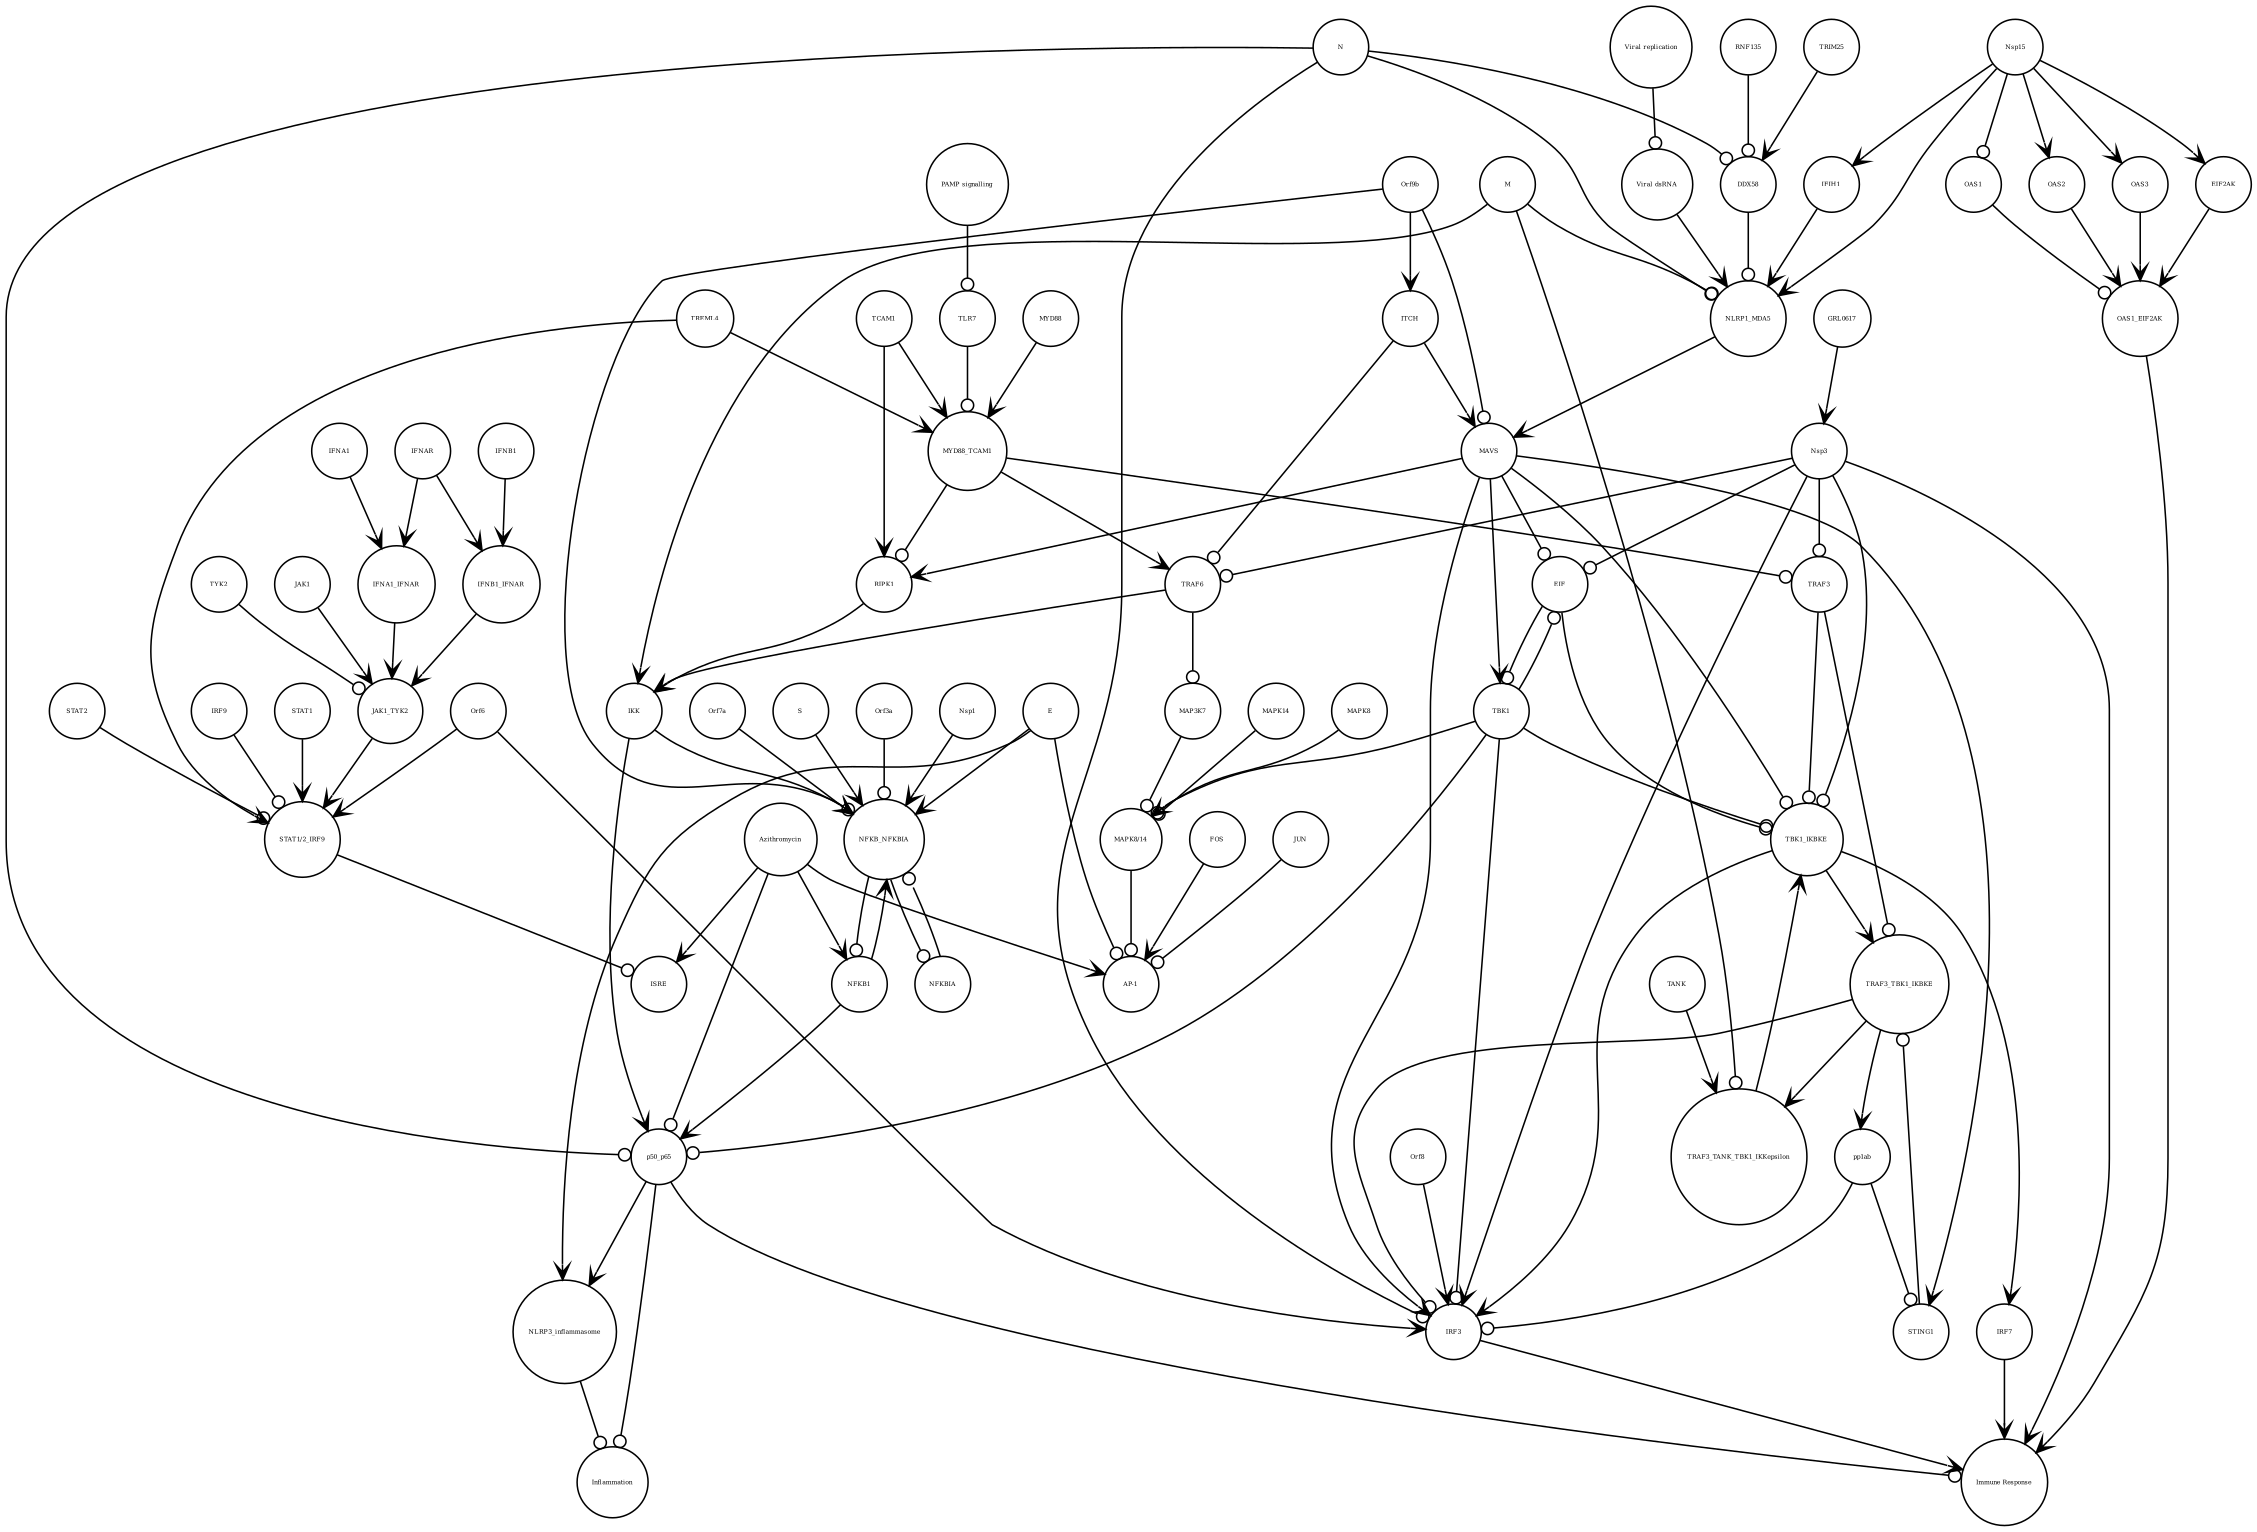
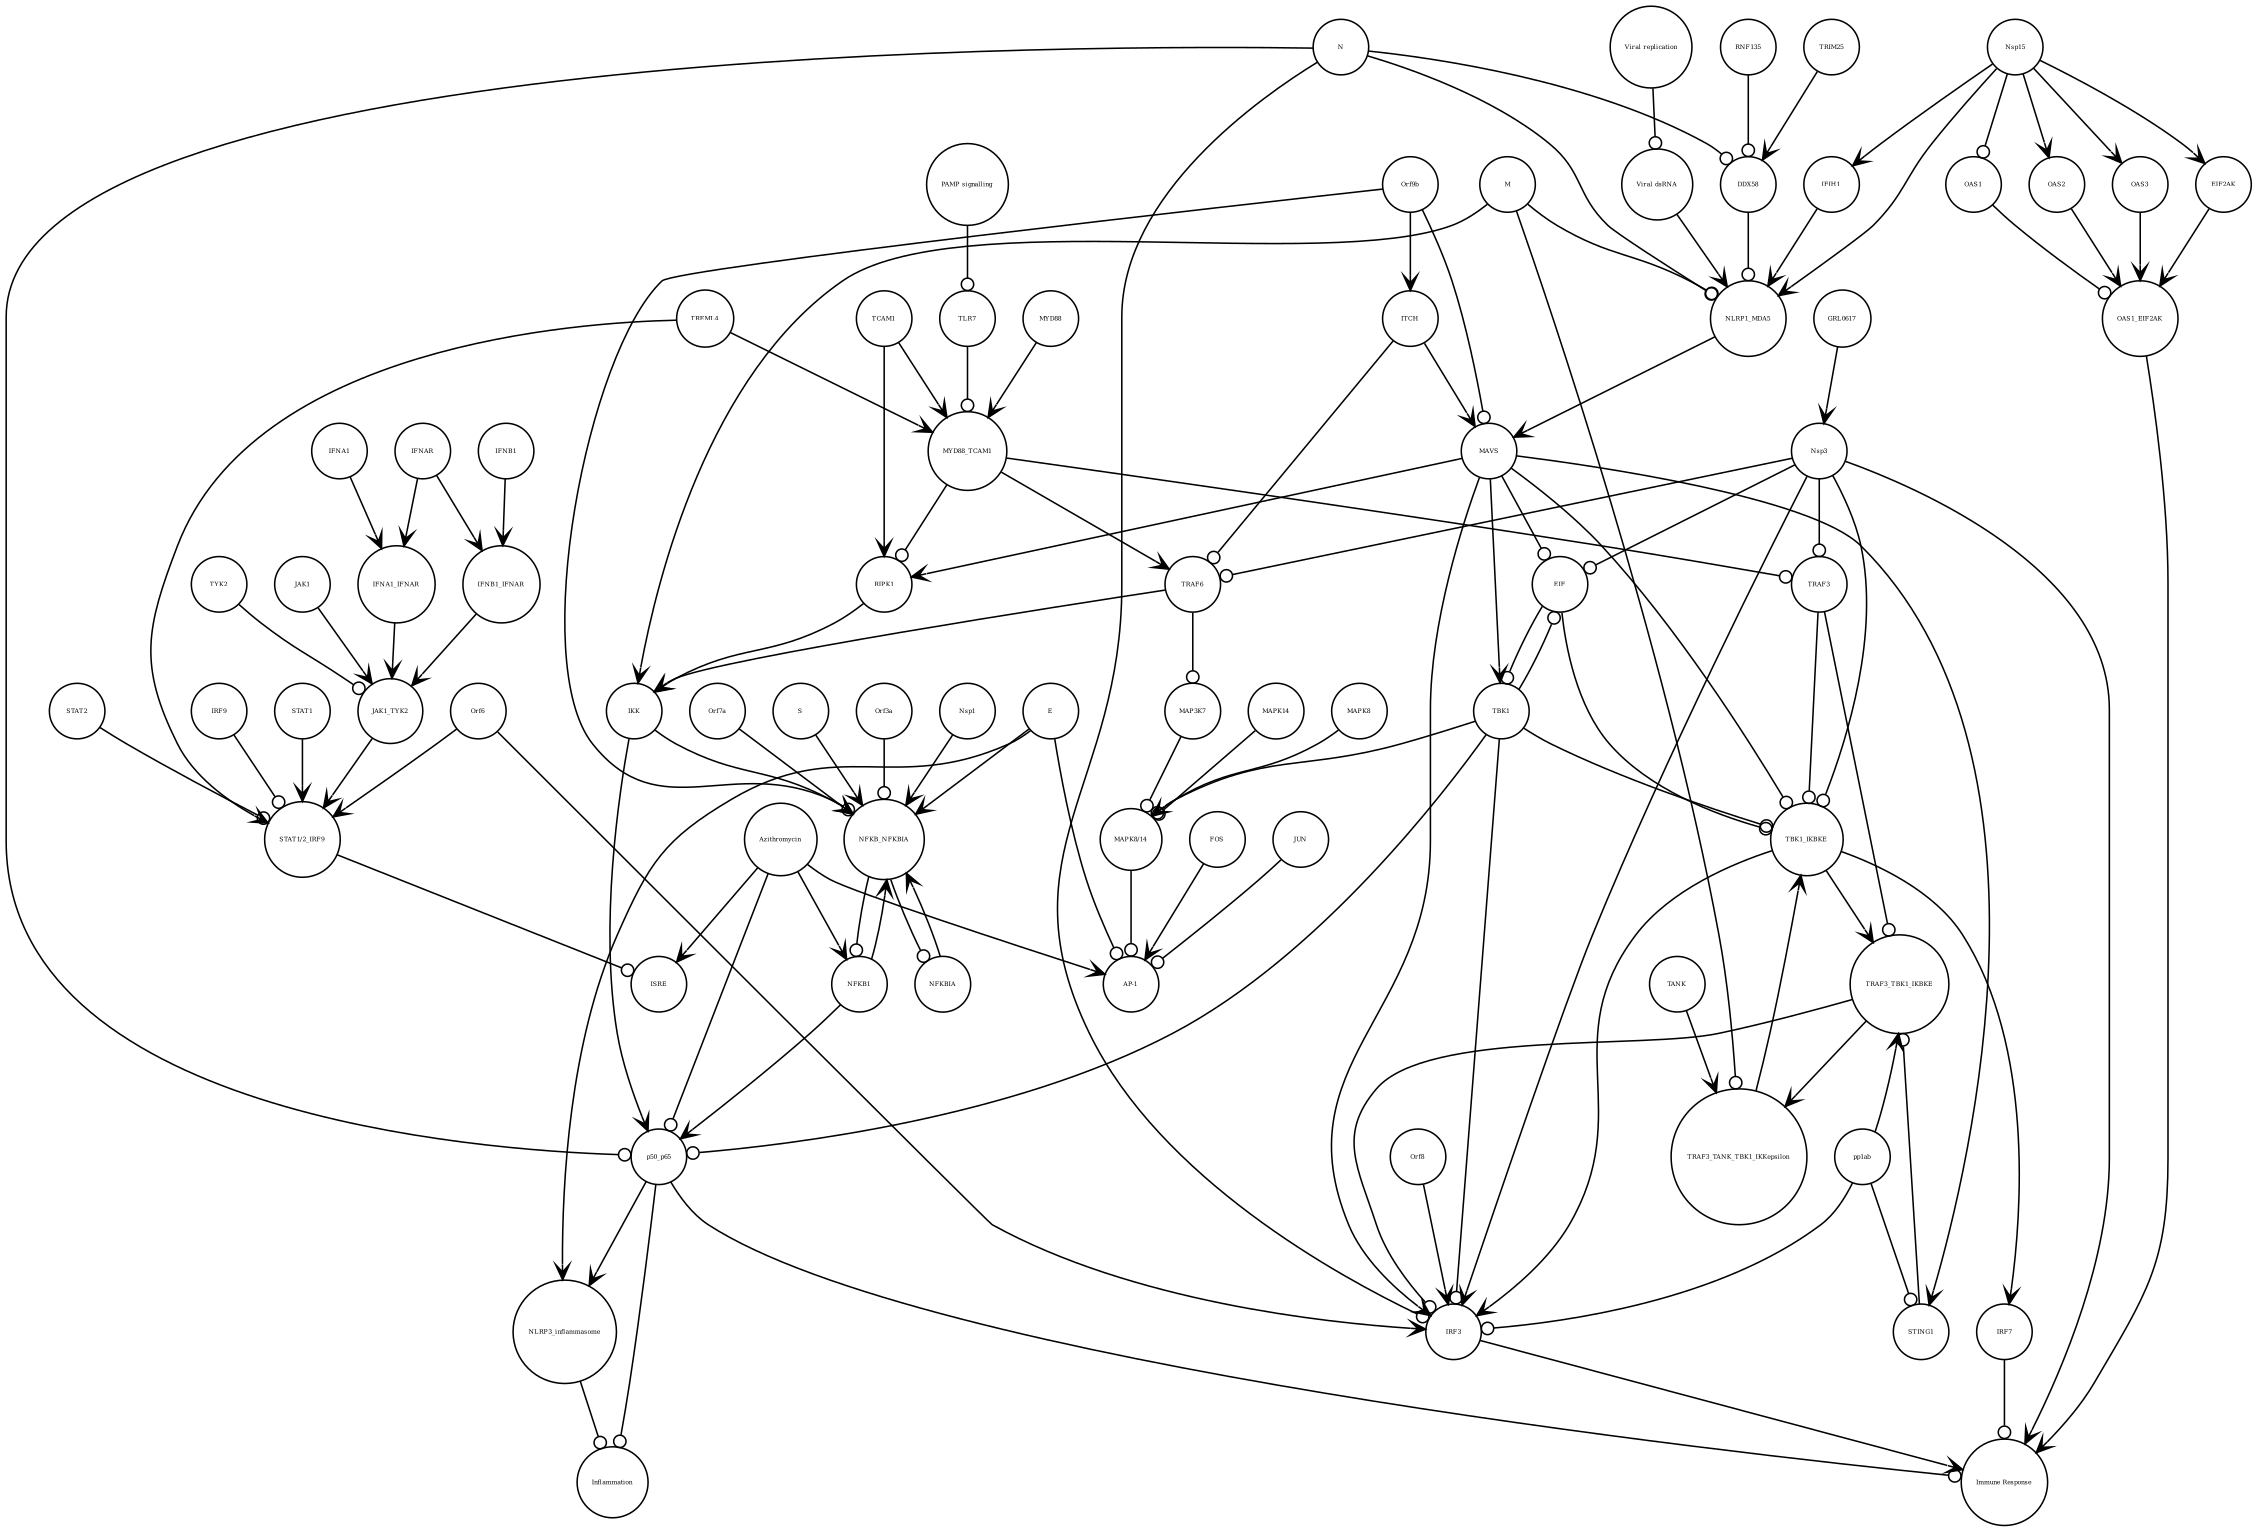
edge "NFKBIA" -> "NFKB_NFKBIA": arrowhead odot -> vee
edge "TRAF3_TBK1_IKBKE" -> "pp1ab": reversed
edge "IRF7" -> "Immune Response": arrowhead vee -> odot
